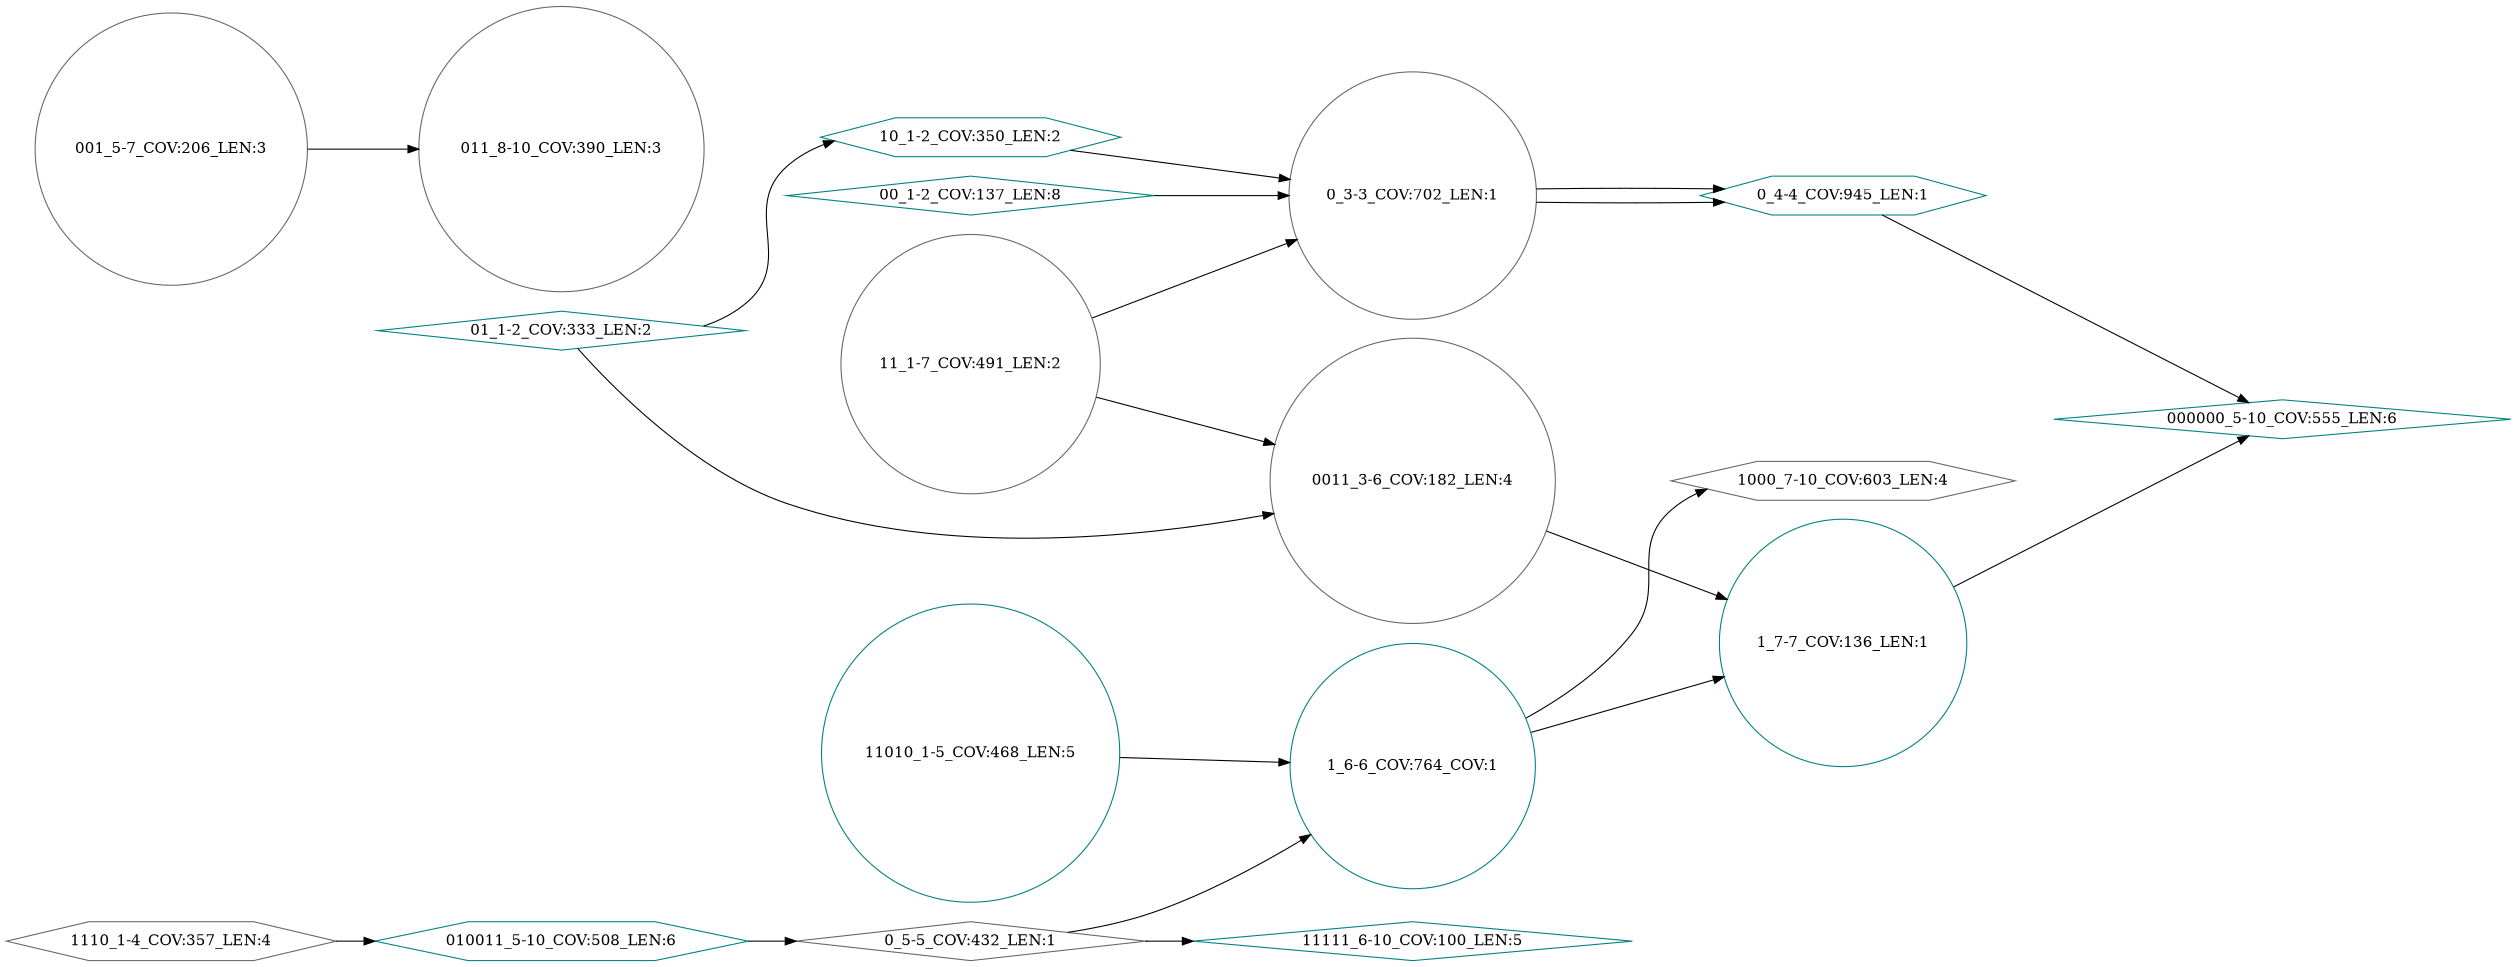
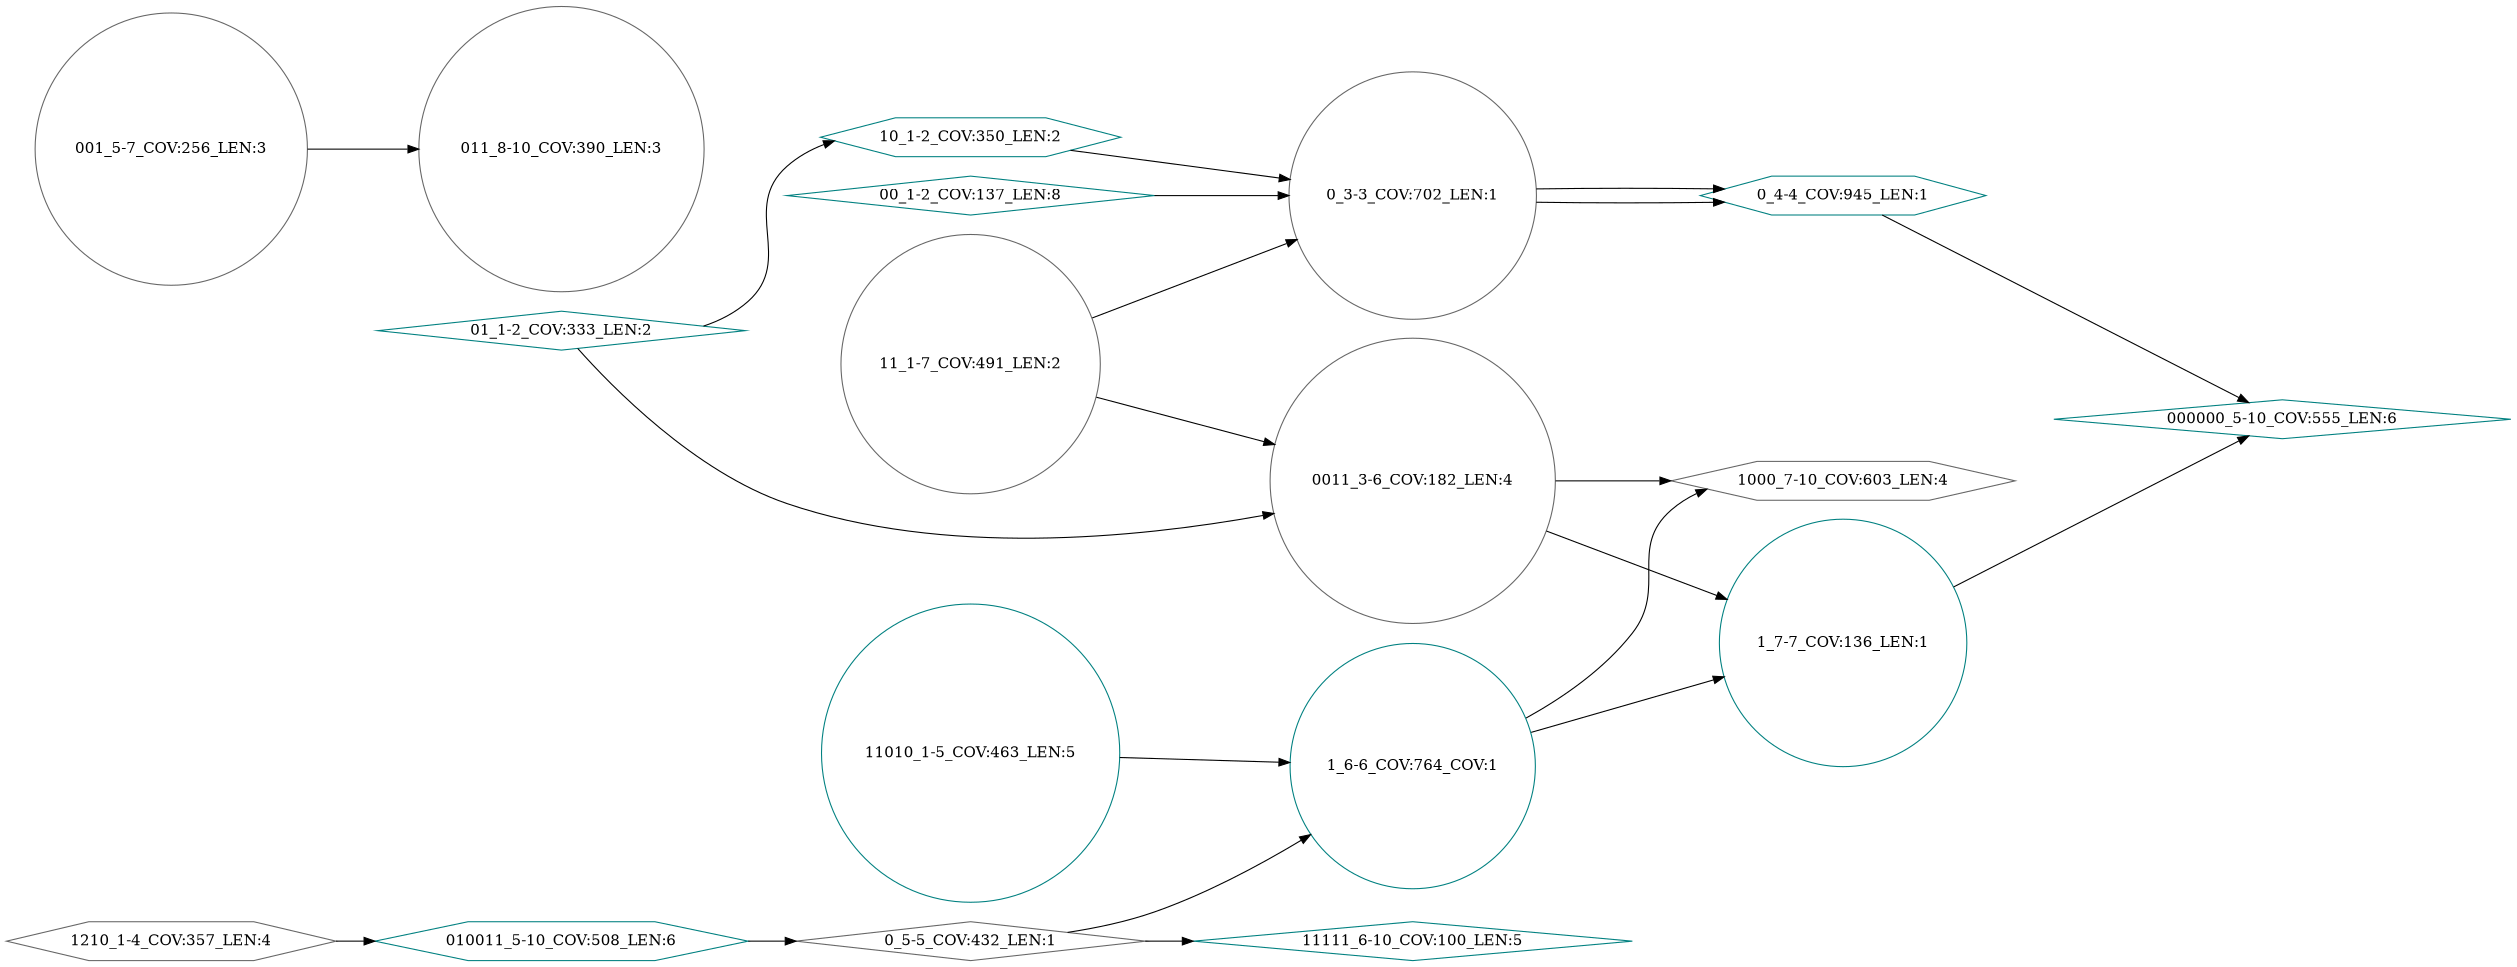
node "001_5-7_COV:206_LEN:3": label "001_5-7_COV:206_LEN:3" -> "001_5-7_COV:256_LEN:3"
edge "0011_3-6_COV:182_LEN:4" -> "1000_7-10_COV:603_LEN:4": added
node "11010_1-5_COV:468_LEN:5": label "11010_1-5_COV:468_LEN:5" -> "11010_1-5_COV:463_LEN:5"
node "1110_1-4_COV:357_LEN:4": label "1110_1-4_COV:357_LEN:4" -> "1210_1-4_COV:357_LEN:4"
